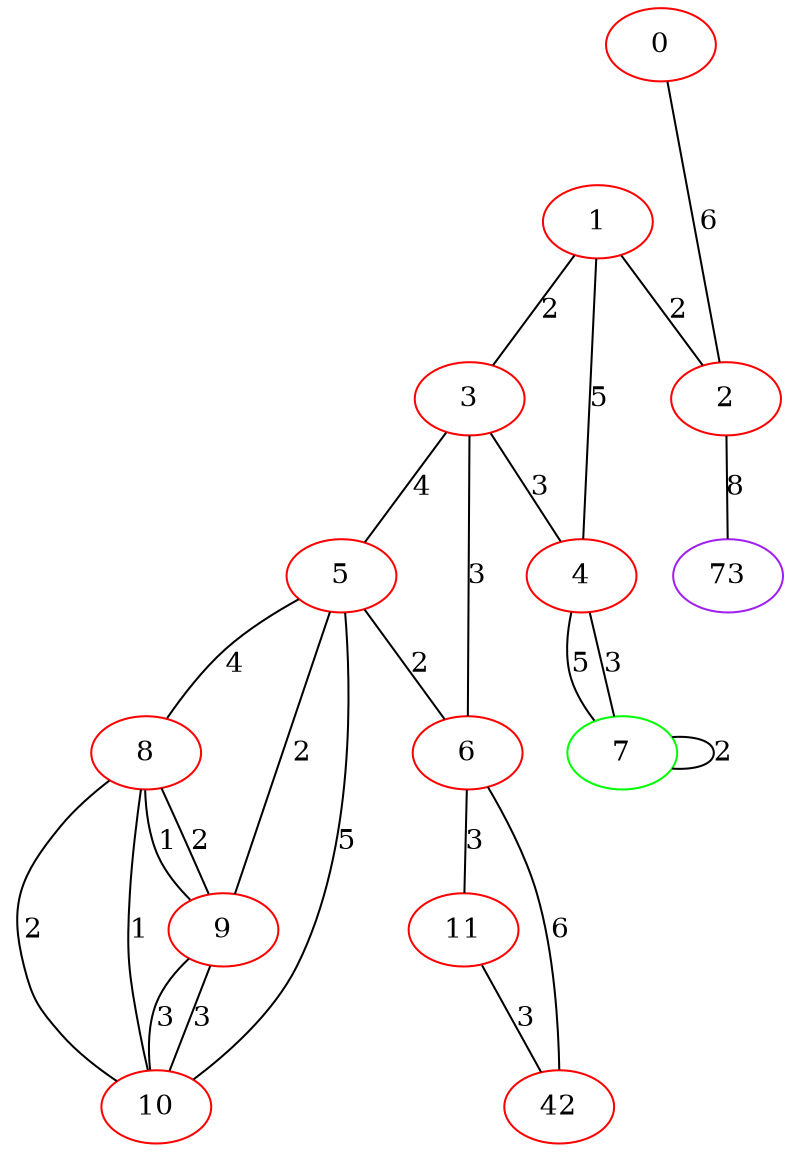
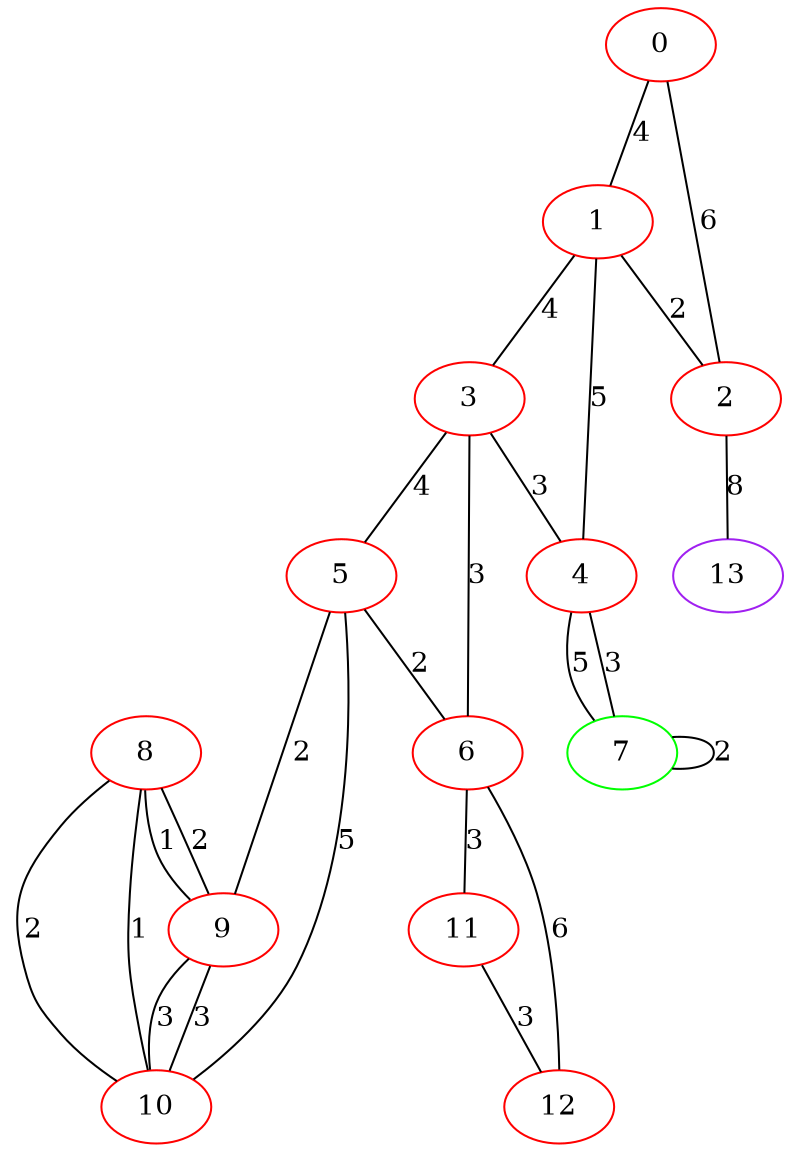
edge "0" -- "1": added, label "4"
edge "1" -- "3": label "2" -> "4"
node "73": label "73" -> "13"
edge "5" -- "8": removed, label "4"
node "42": label "42" -> "12"
